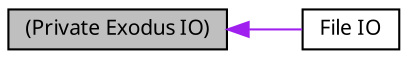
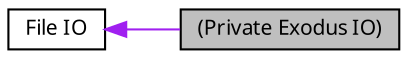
edge "File IO" -> "(Private Exodus IO)": reversed
